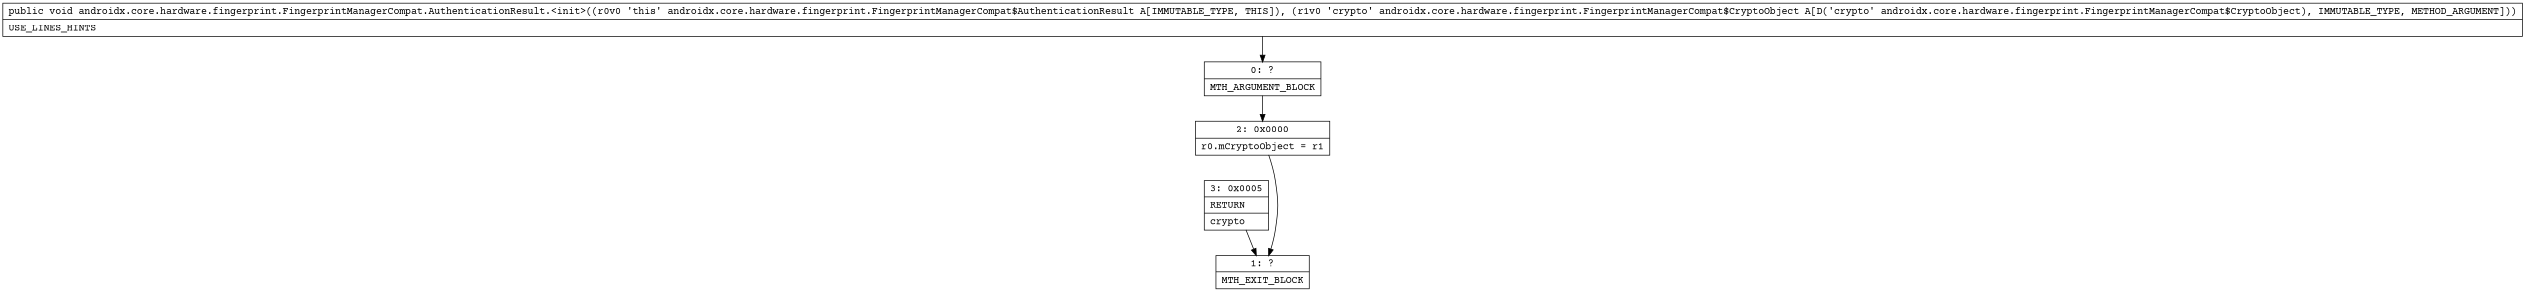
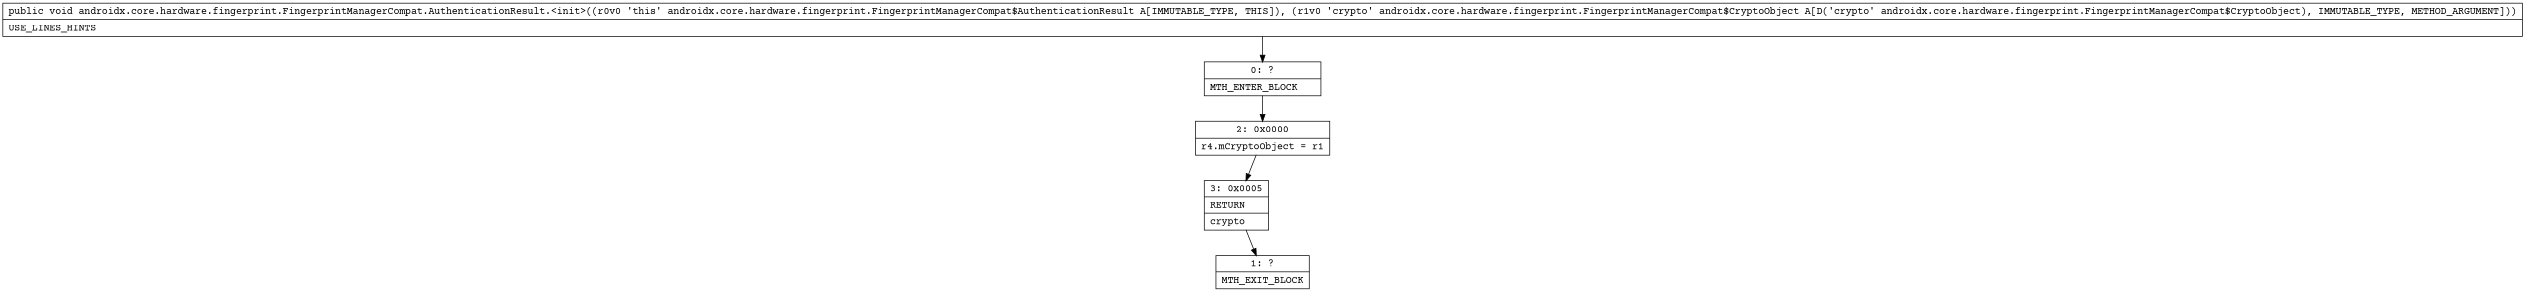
node "0: ?": text "MTH_ARGUMENT_BLOCK" -> "MTH_ENTER_BLOCK"
node "2: 0x0000": text "r0.mCryptoObject = r1" -> "r4.mCryptoObject = r1"
edge "2: 0x0000" -> "1: ?": now "2: 0x0000" -> "3: 0x0005"
